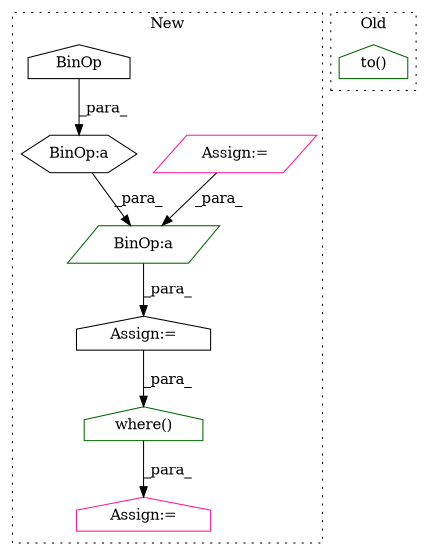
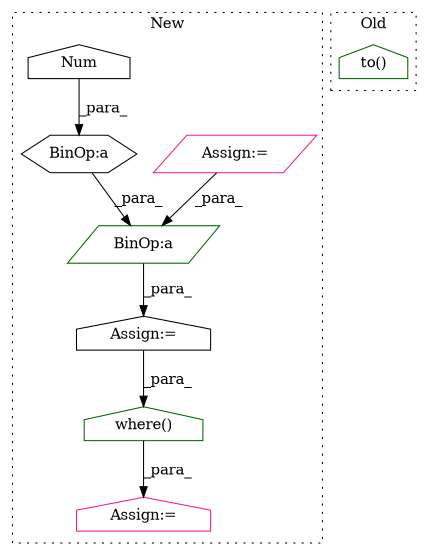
node "BinOp": label "BinOp" -> "Num"
